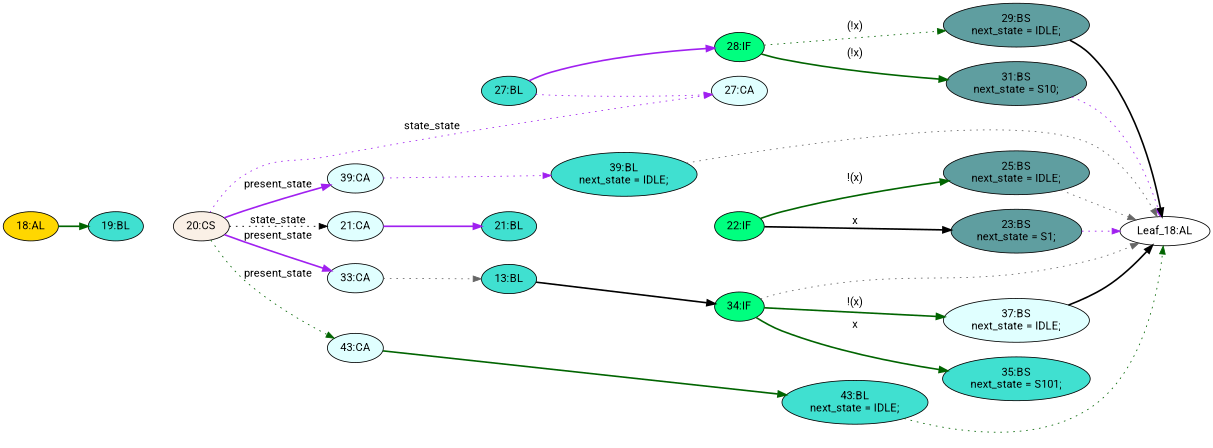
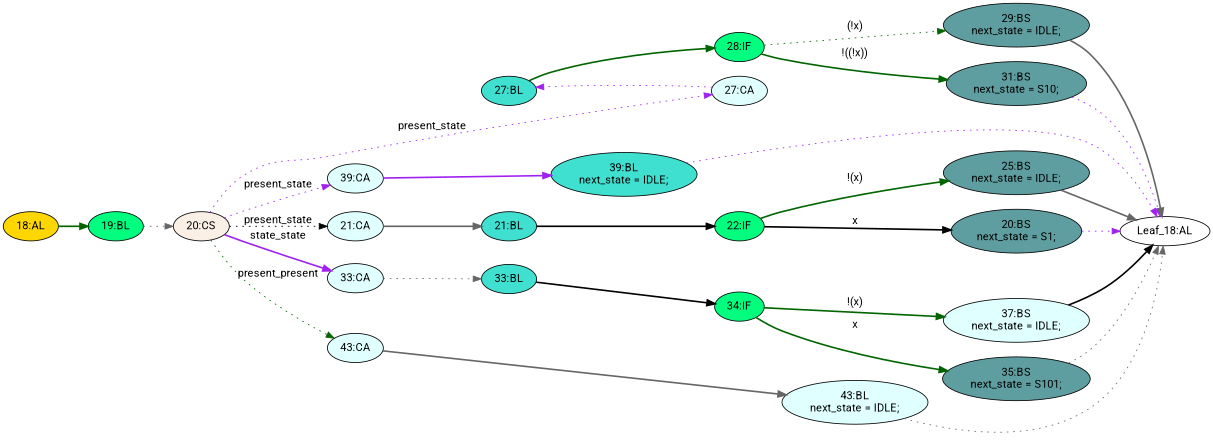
edge "28:IF" -> "31:BS next_state = S10;": label "(!x)" -> "!((!x))"
edge "27:BL" -> "28:IF": color purple -> darkgreen
edge "27:BL" -> "27:CA": reversed
edge "29:BS next_state = IDLE;" -> "Leaf_18:AL": color black -> gray40
edge "20:CS" -> "27:CA": label "state_state" -> "present_state"
edge "39:BL next_state = IDLE;" -> "Leaf_18:AL": color gray40 -> purple
edge "39:CA" -> "39:BL next_state = IDLE;": style dotted -> bold
edge "20:CS" -> "39:CA": style bold -> dotted
edge "25:BS next_state = IDLE;" -> "Leaf_18:AL": style dotted -> bold
edge "20:CS" -> "21:CA": label "state_state" -> "present_state"
node "19:BL": fillcolor turquoise -> springgreen
edge "19:BL" -> "20:CS": added
edge "21:CA" -> "21:BL": color purple -> gray40
edge "21:BL" -> "22:IF": added
node "23:BS next_state = S1;": label "23:BS next_state = S1;" -> "20:BS next_state = S1;"
edge "20:CS" -> "33:CA": label "present_state" -> "state_state"
edge "20:CS" -> "43:CA": label "present_state" -> "present_present"
edge "34:IF" -> "Leaf_18:AL": now "35:BS next_state = S101;" -> "Leaf_18:AL"
node "13:BL": label "13:BL" -> "33:BL"
edge "43:CA" -> "43:BL next_state = IDLE;": color darkgreen -> gray40
node "35:BS next_state = S101;": fillcolor turquoise -> cadetblue
node "43:BL next_state = IDLE;": fillcolor turquoise -> lightcyan
edge "43:BL next_state = IDLE;" -> "Leaf_18:AL": color darkgreen -> gray40
